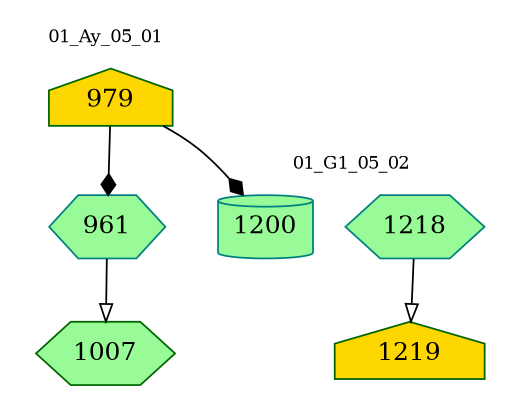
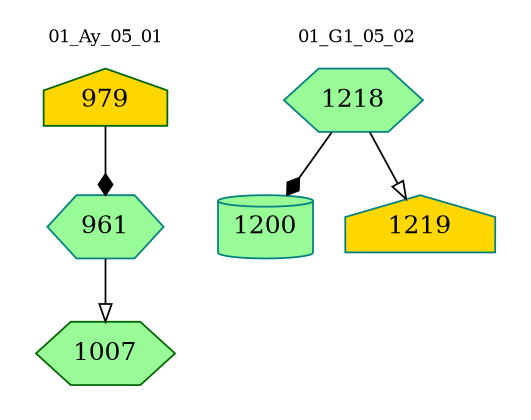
edge "979" -> "1200": now "1218" -> "1200"
node "1219": color darkgreen -> teal
